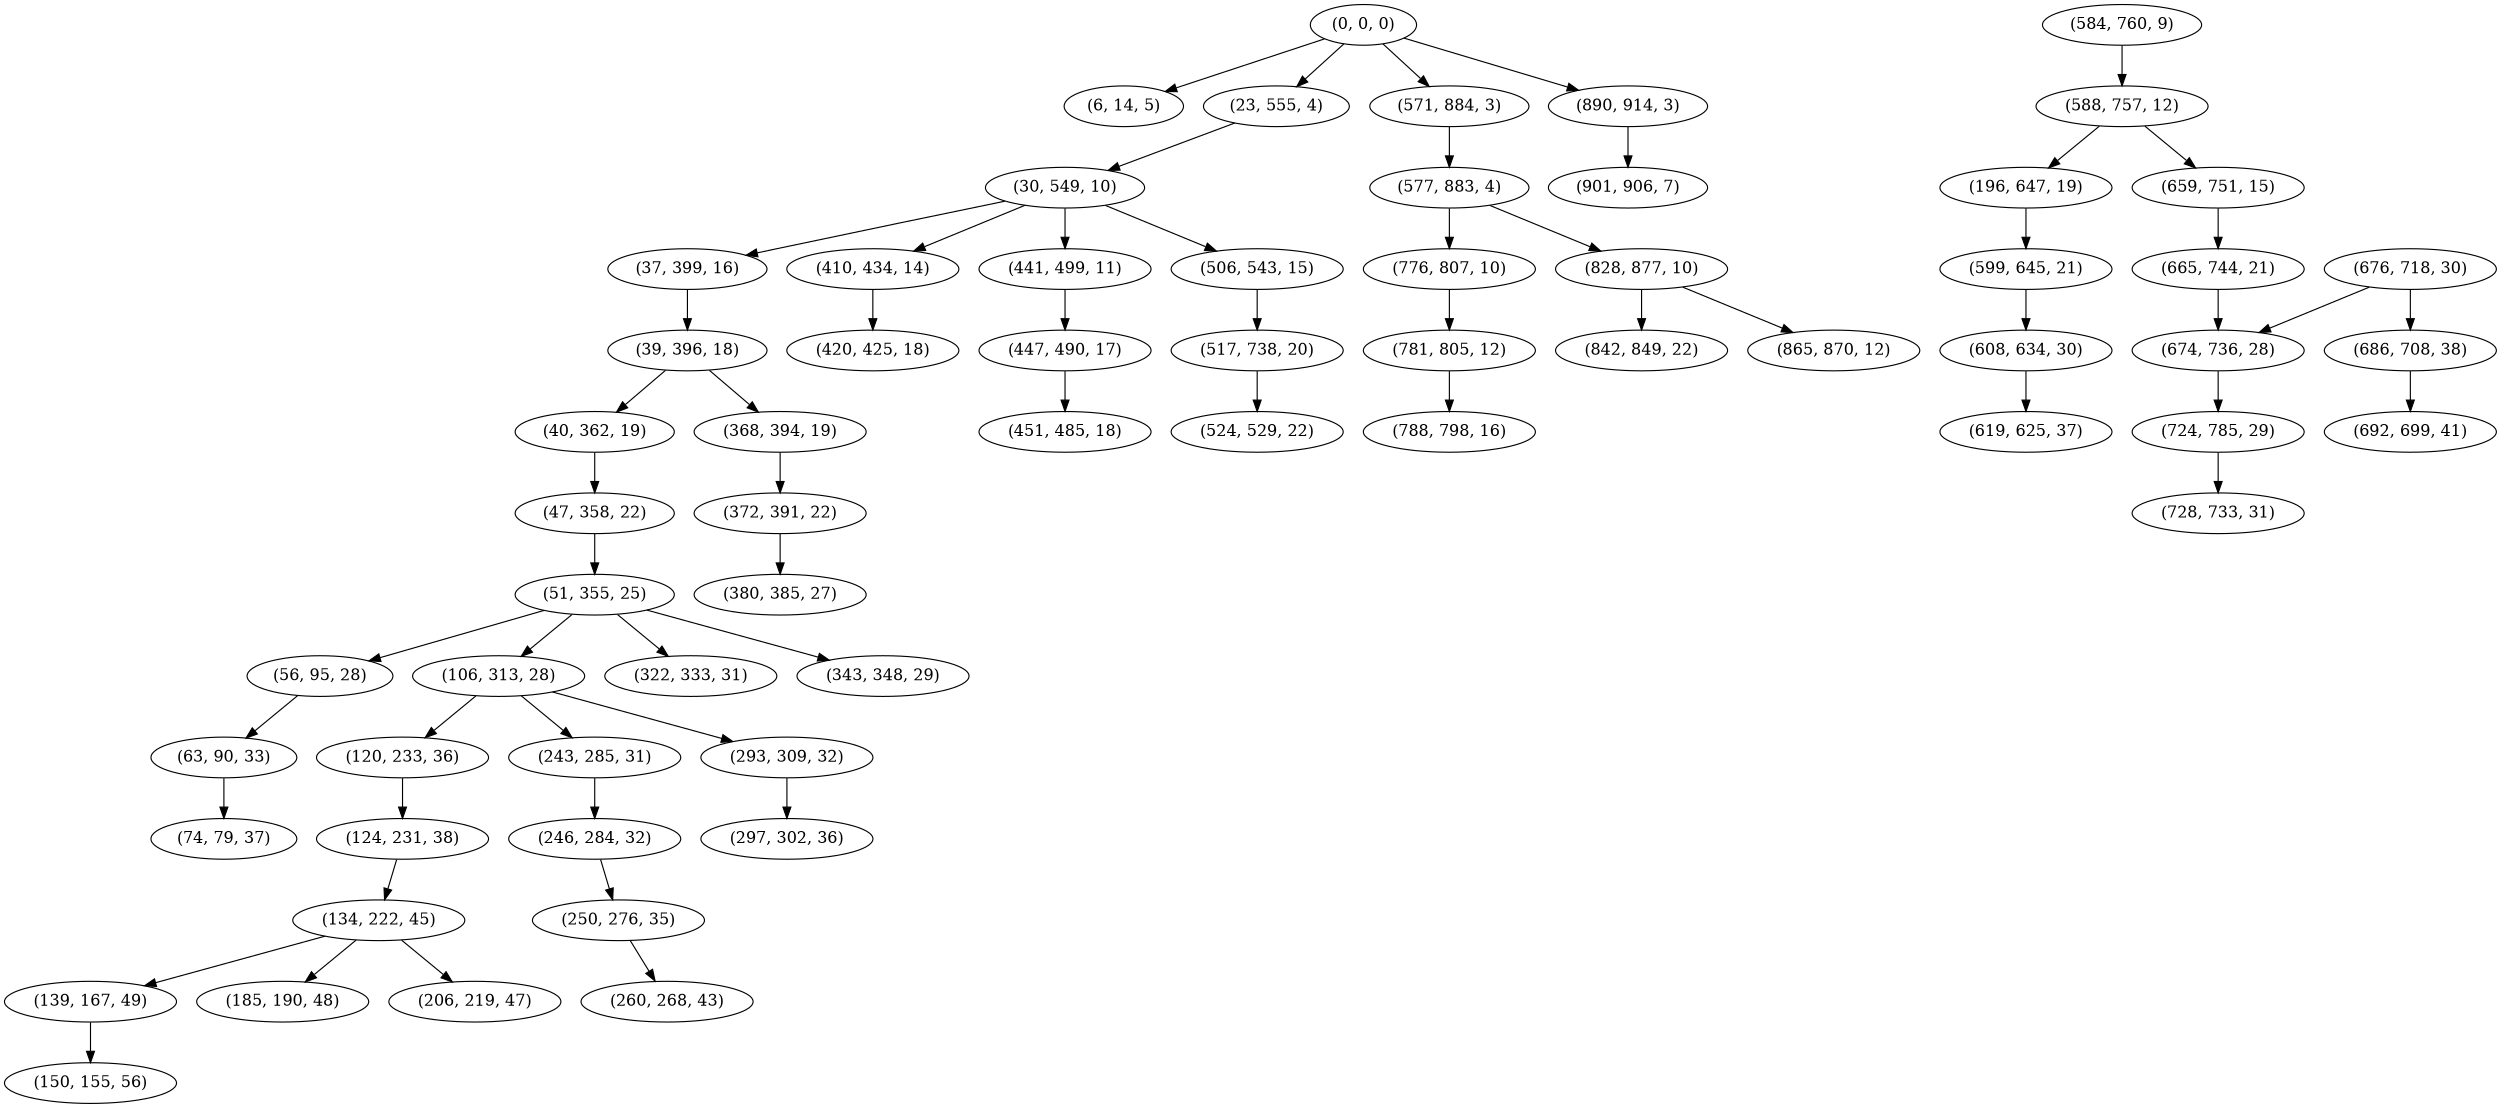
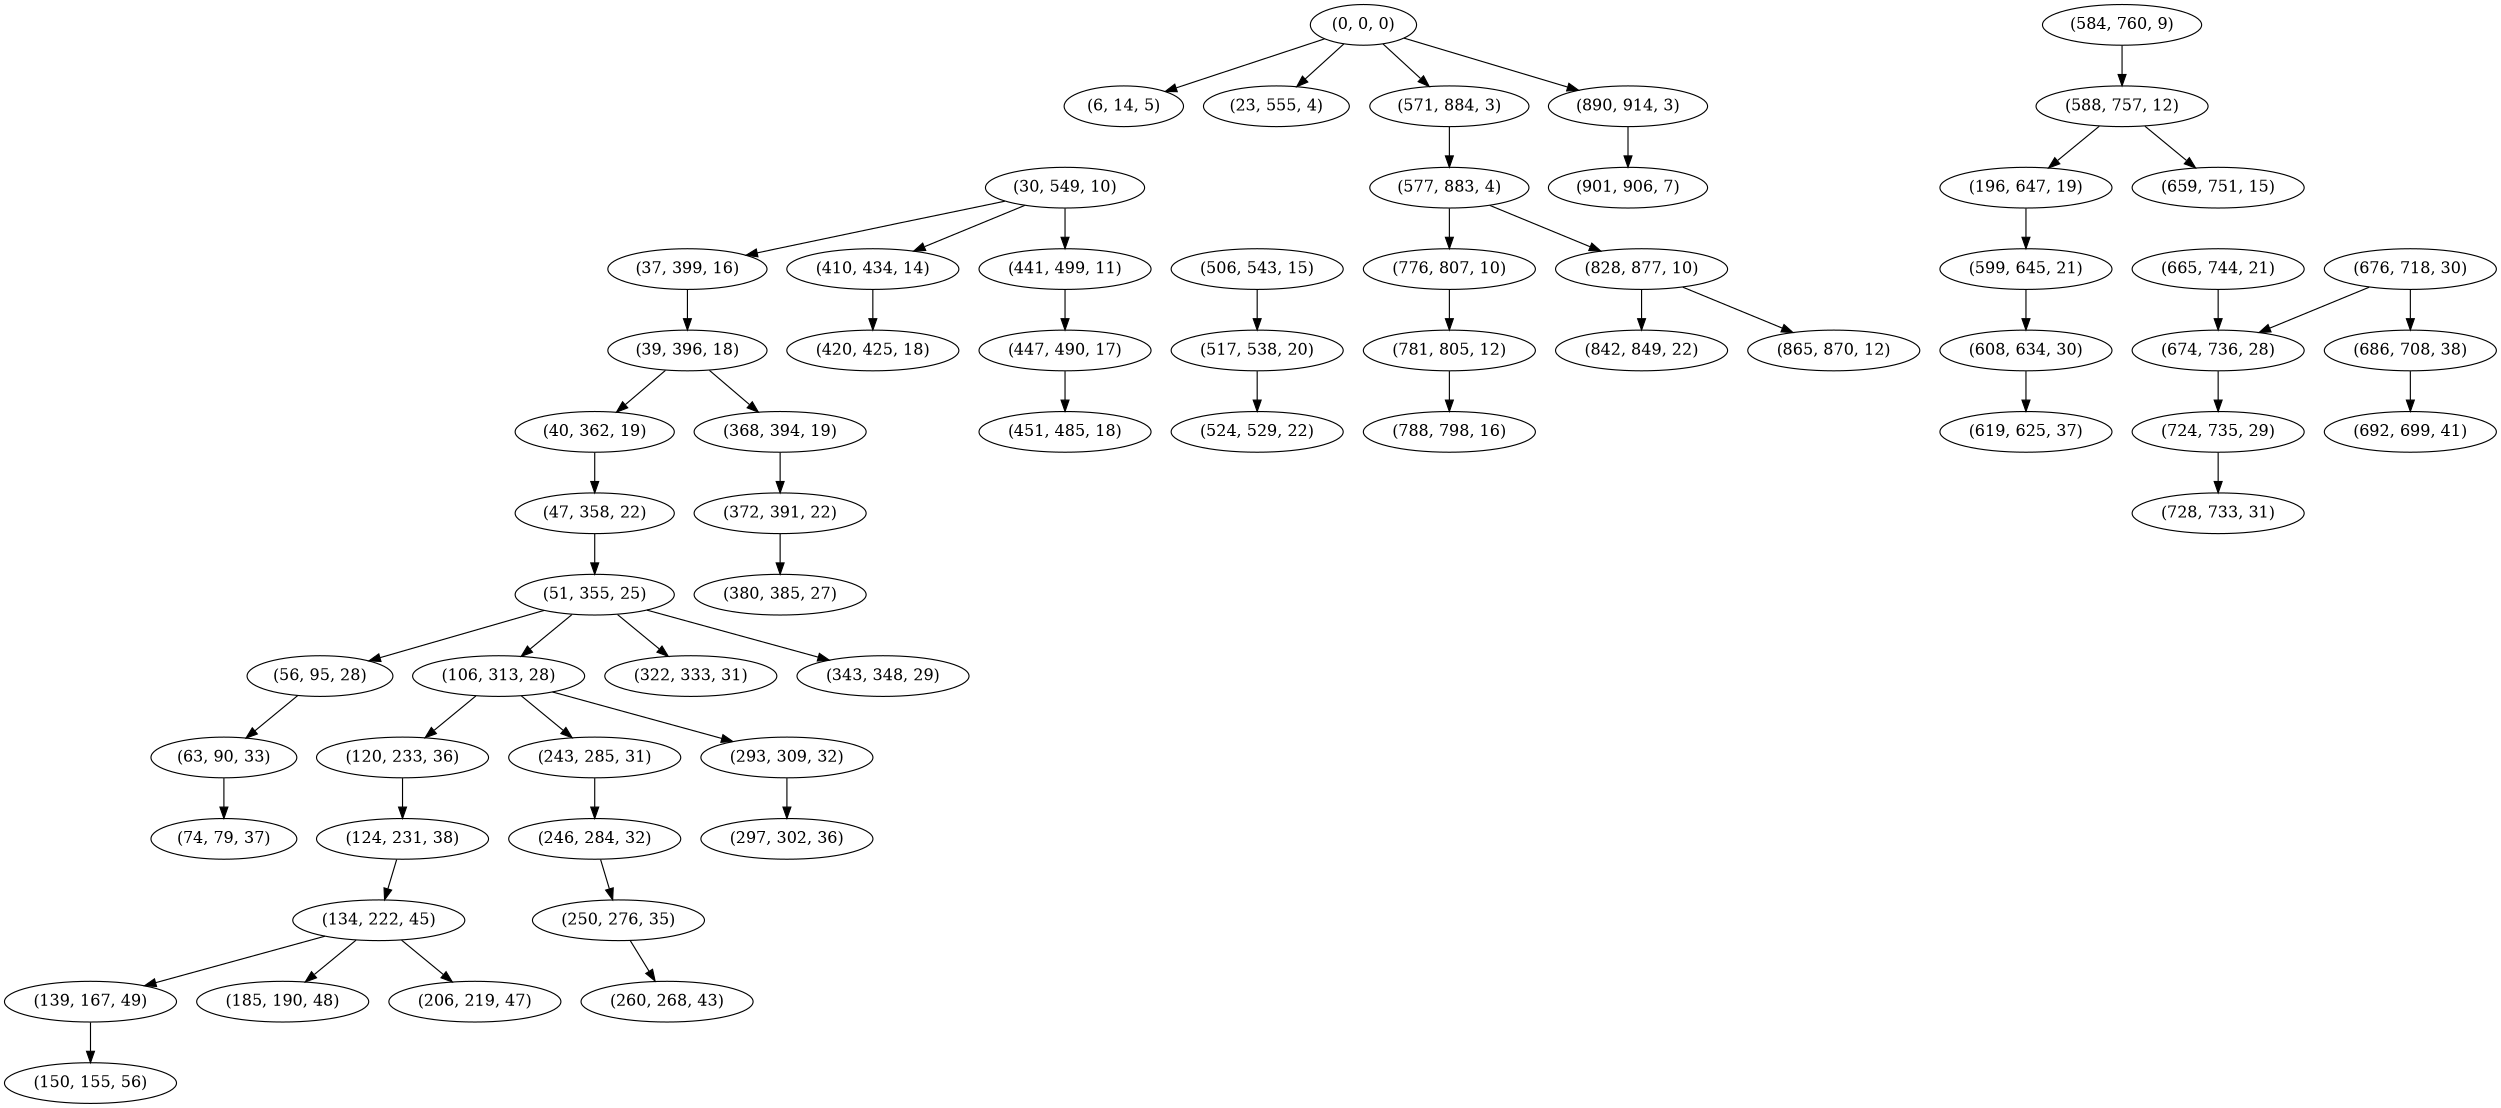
edge "(23, 555, 4)" -> "(30, 549, 10)": removed
edge "(659, 751, 15)" -> "(665, 744, 21)": removed
edge "(30, 549, 10)" -> "(506, 543, 15)": removed
node "(517, 738, 20)": label "(517, 738, 20)" -> "(517, 538, 20)"
node "(724, 785, 29)": label "(724, 785, 29)" -> "(724, 735, 29)"
